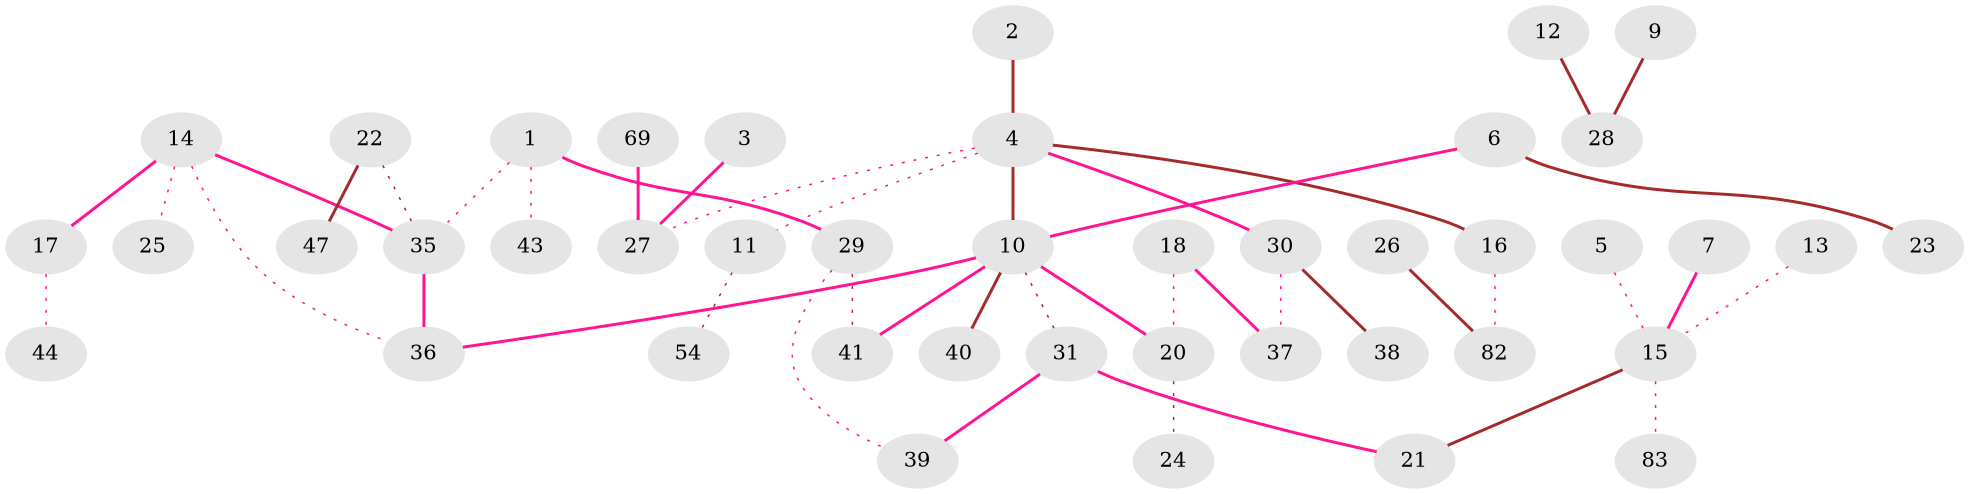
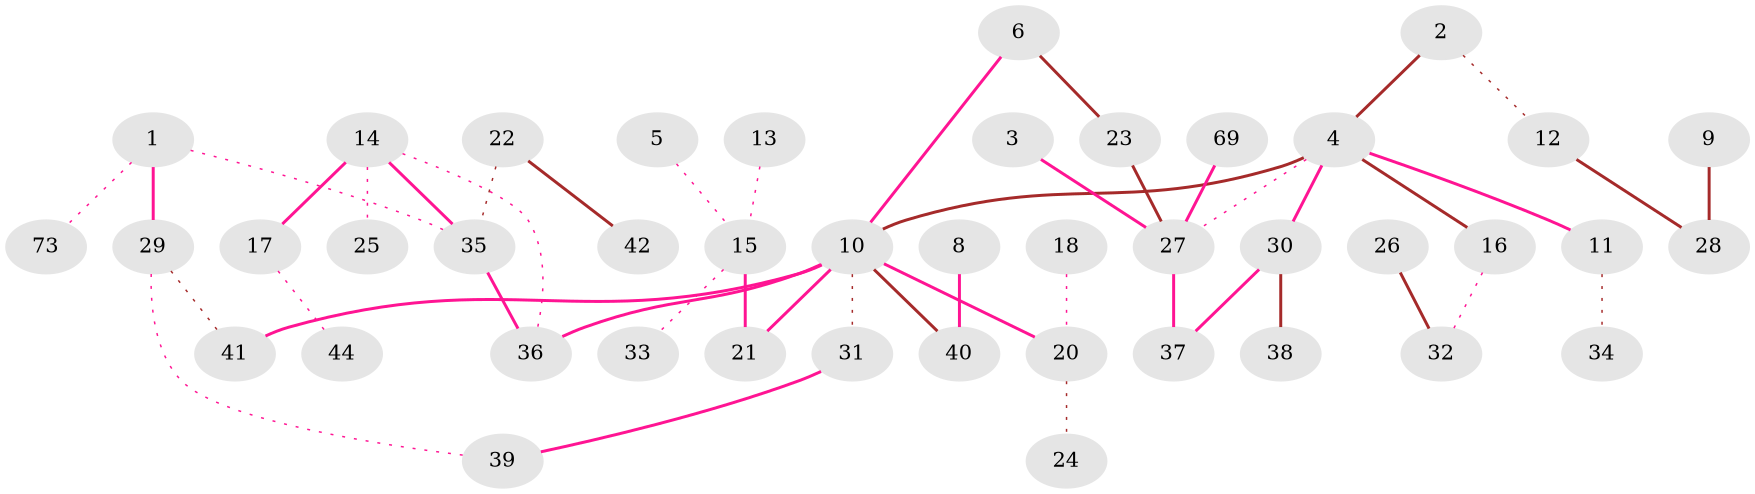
edge "2" -- "12": added
edge "4" -- "11": style dotted -> bold
edge "23" -- "27": added
node "47": label "47" -> "42"
node "43": label "43" -> "73"
node "8": added
node "7": removed
edge "18" -- "37": now "27" -- "37"
edge "30" -- "37": style dotted -> bold
node "54": label "54" -> "34"
node "82": label "82" -> "32"
edge "15" -- "21": color brown -> deeppink
edge "31" -- "21": now "10" -- "21"
node "83": label "83" -> "33"
